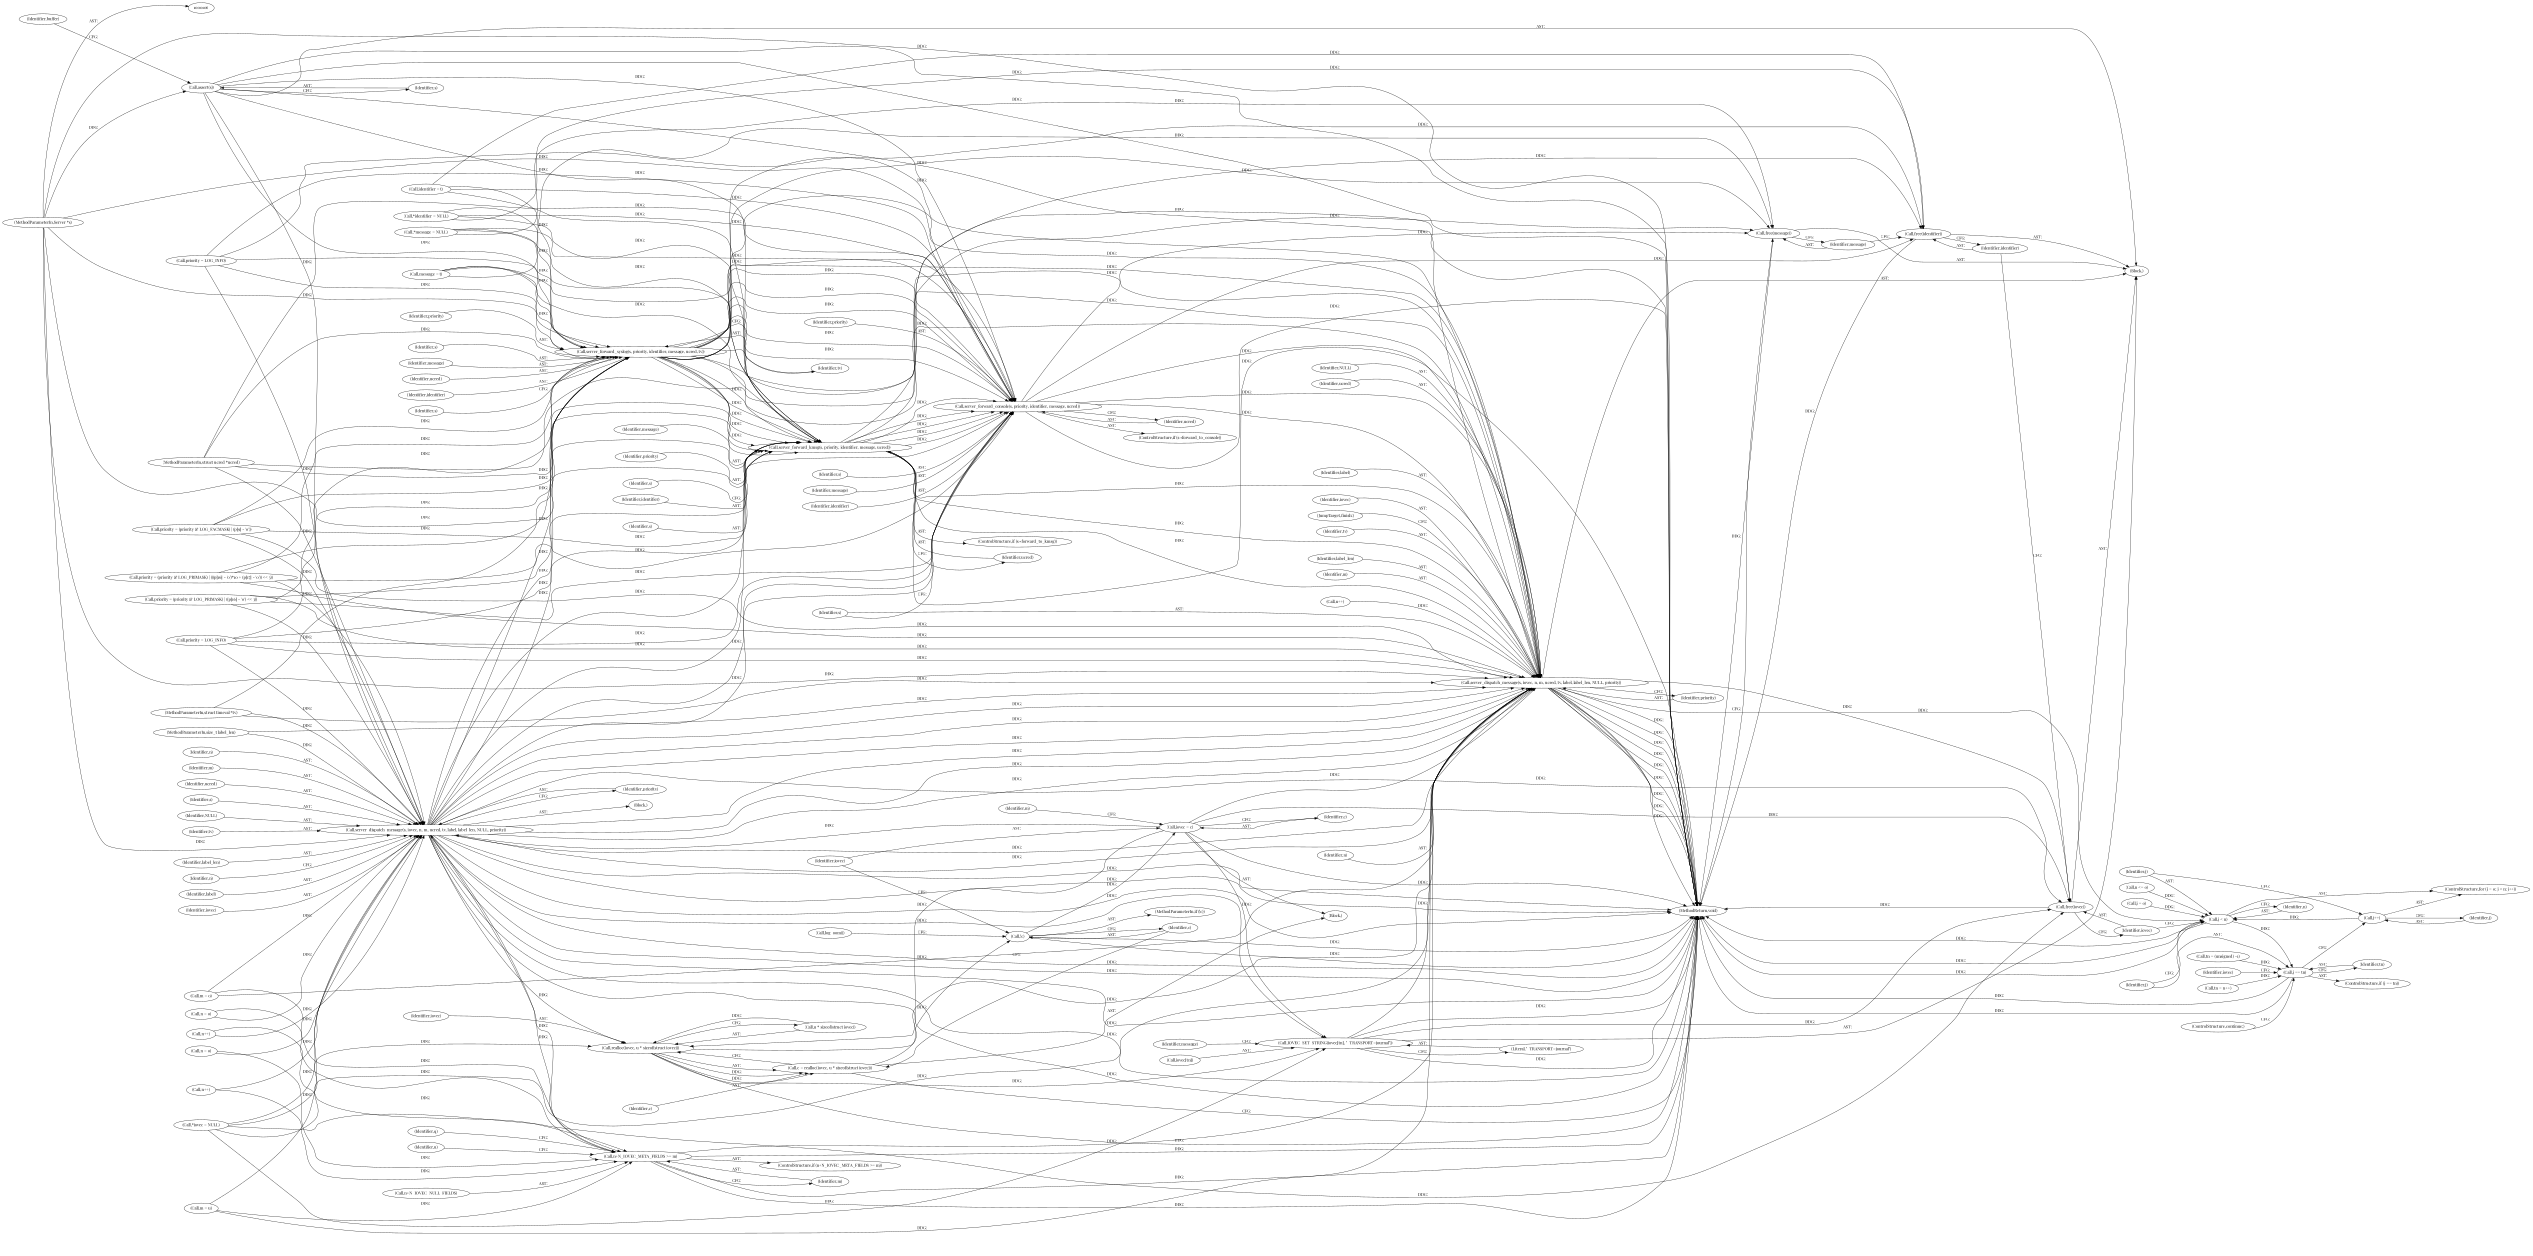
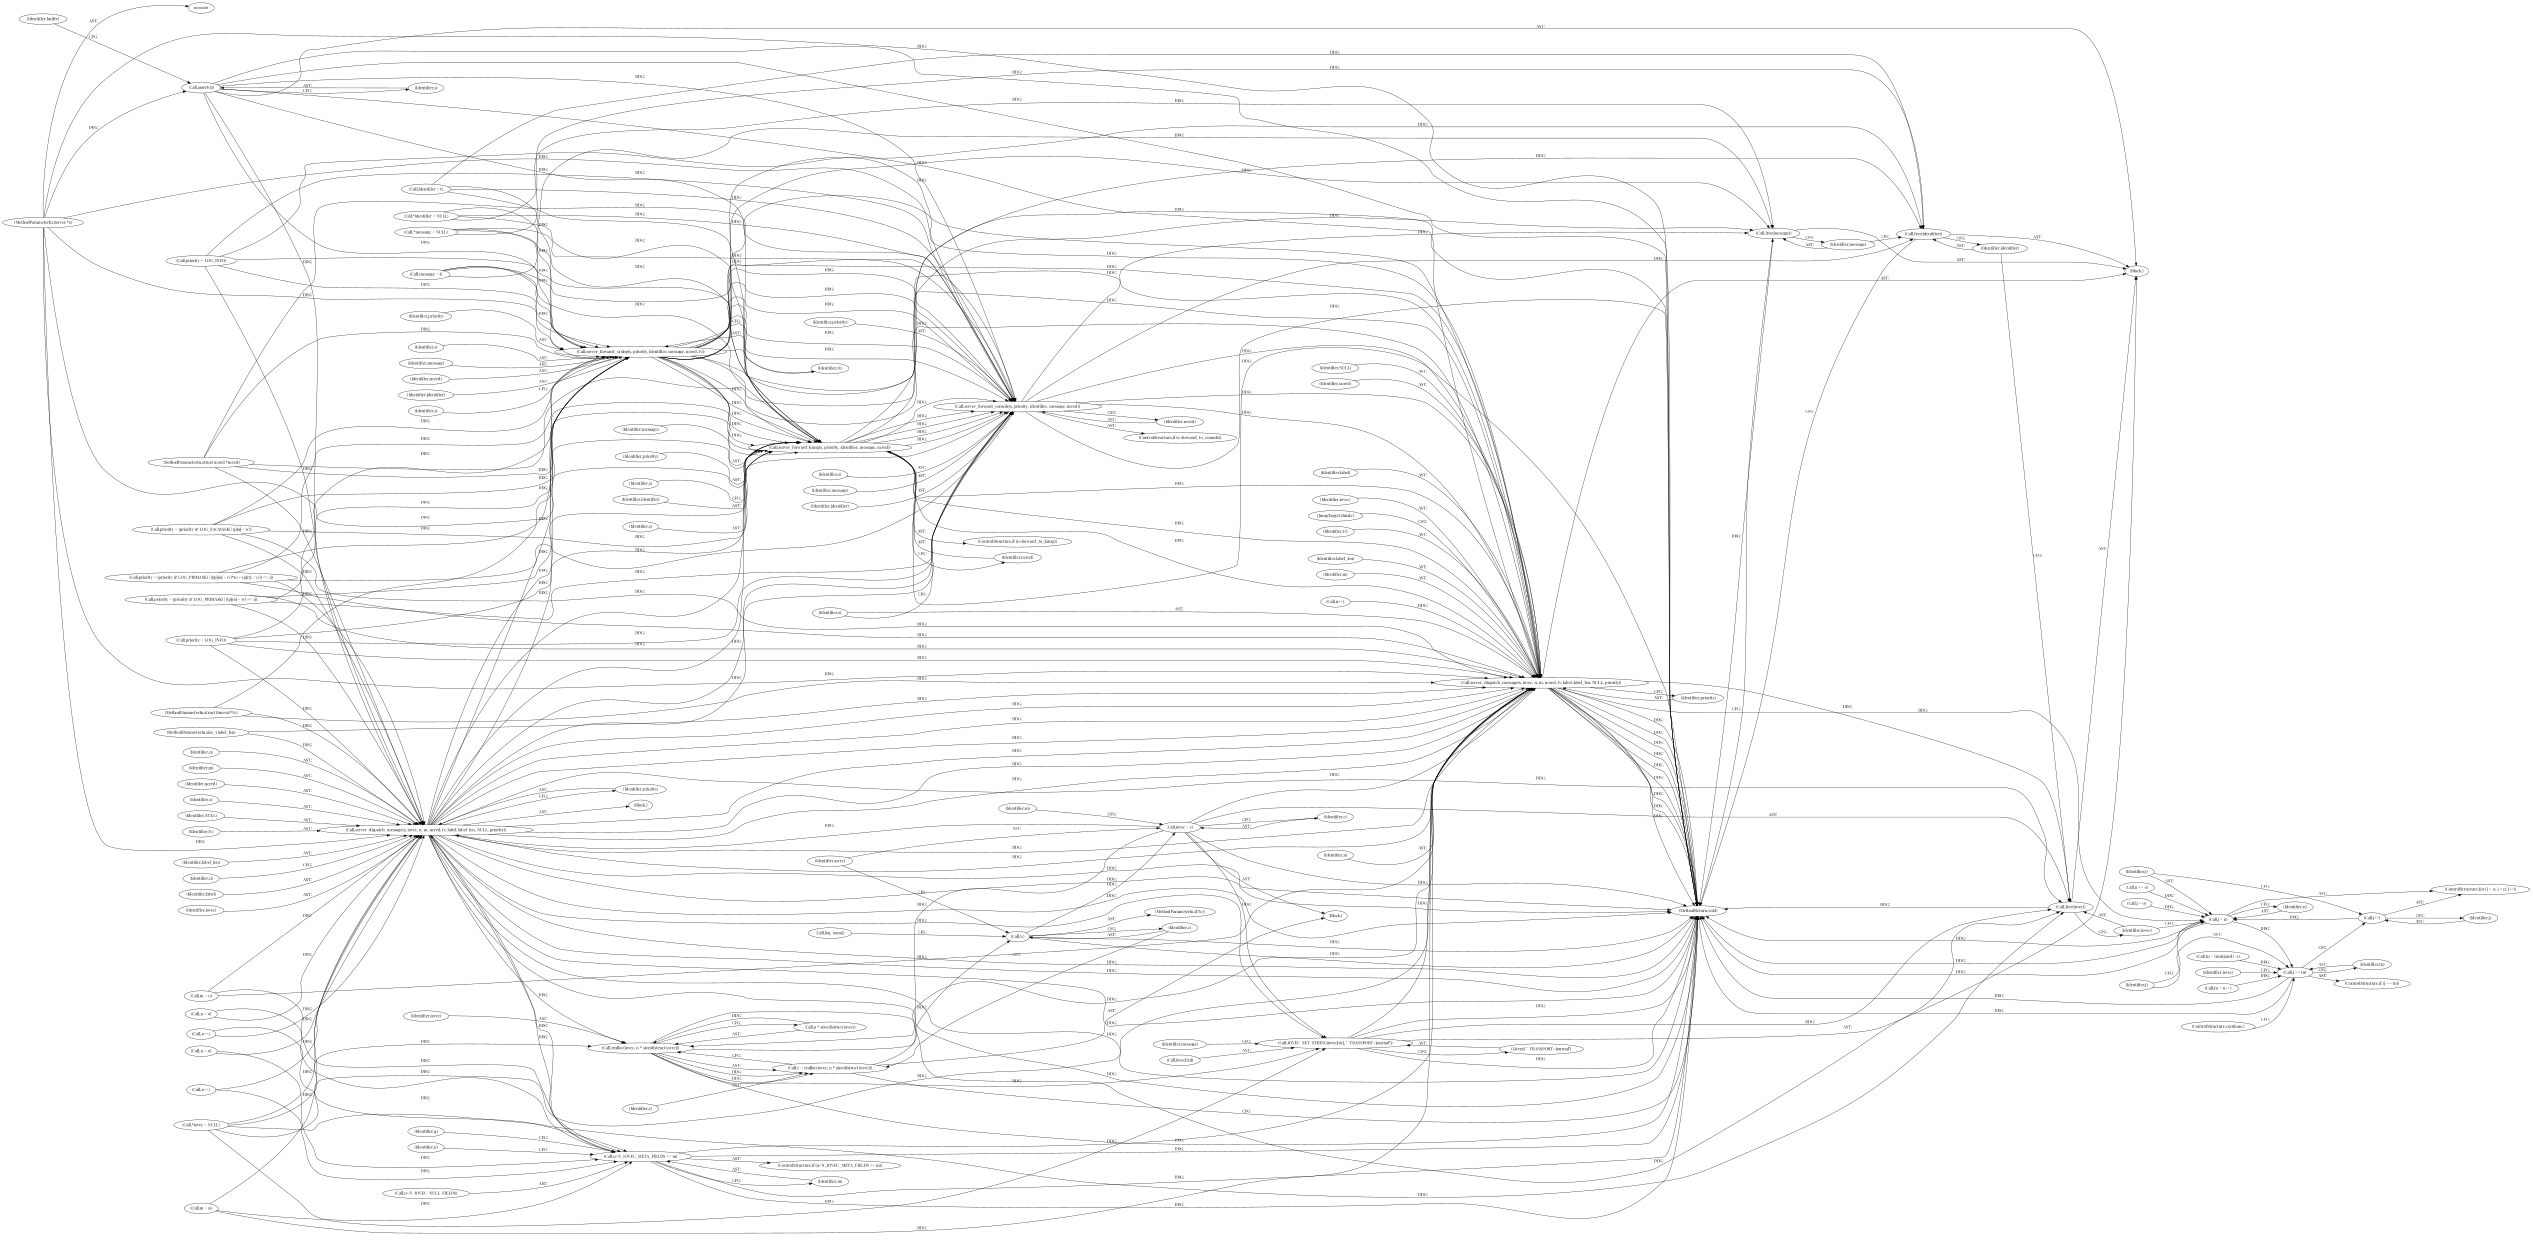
edge "(Call,free(identifier))" -> "(MethodReturn,void)": label "DDG: " -> "CFG: "
edge "(Call,iovec = c)" -> "(Call,free(iovec))": label "DDG: " -> "AST: "
edge "(Call,realloc(iovec, u * sizeof(struct iovec)))" -> "(Call,free(iovec))": added, label "DDG:"
